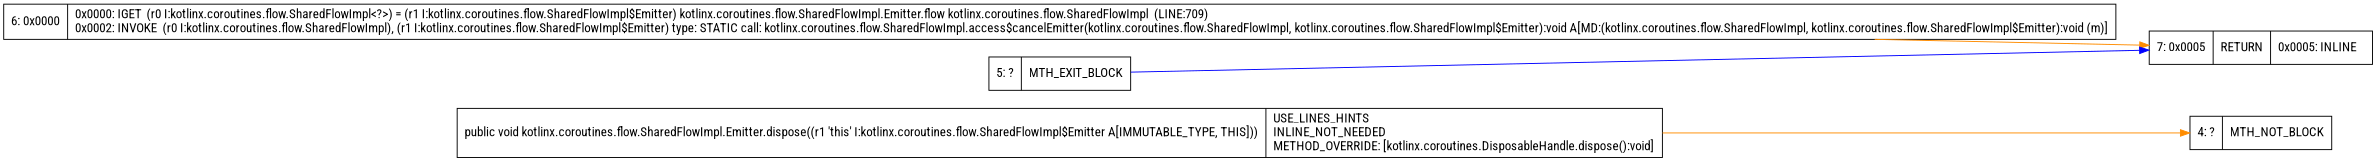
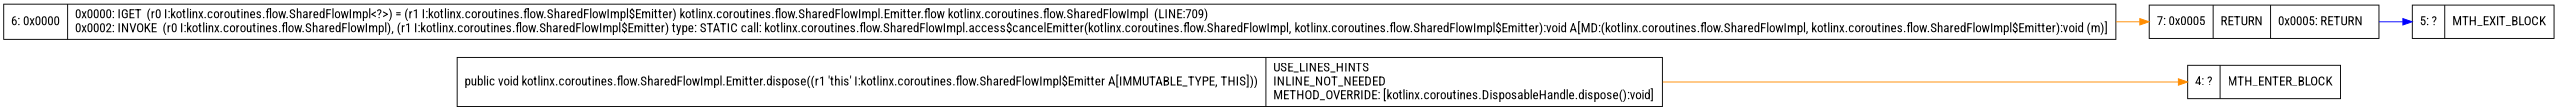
node "7: 0x0005": text "0x0005: INLINE" -> "0x0005: RETURN"
edge "5: ?" -> "7: 0x0005": reversed
node "4: ?": text "MTH_NOT_BLOCK" -> "MTH_ENTER_BLOCK"
